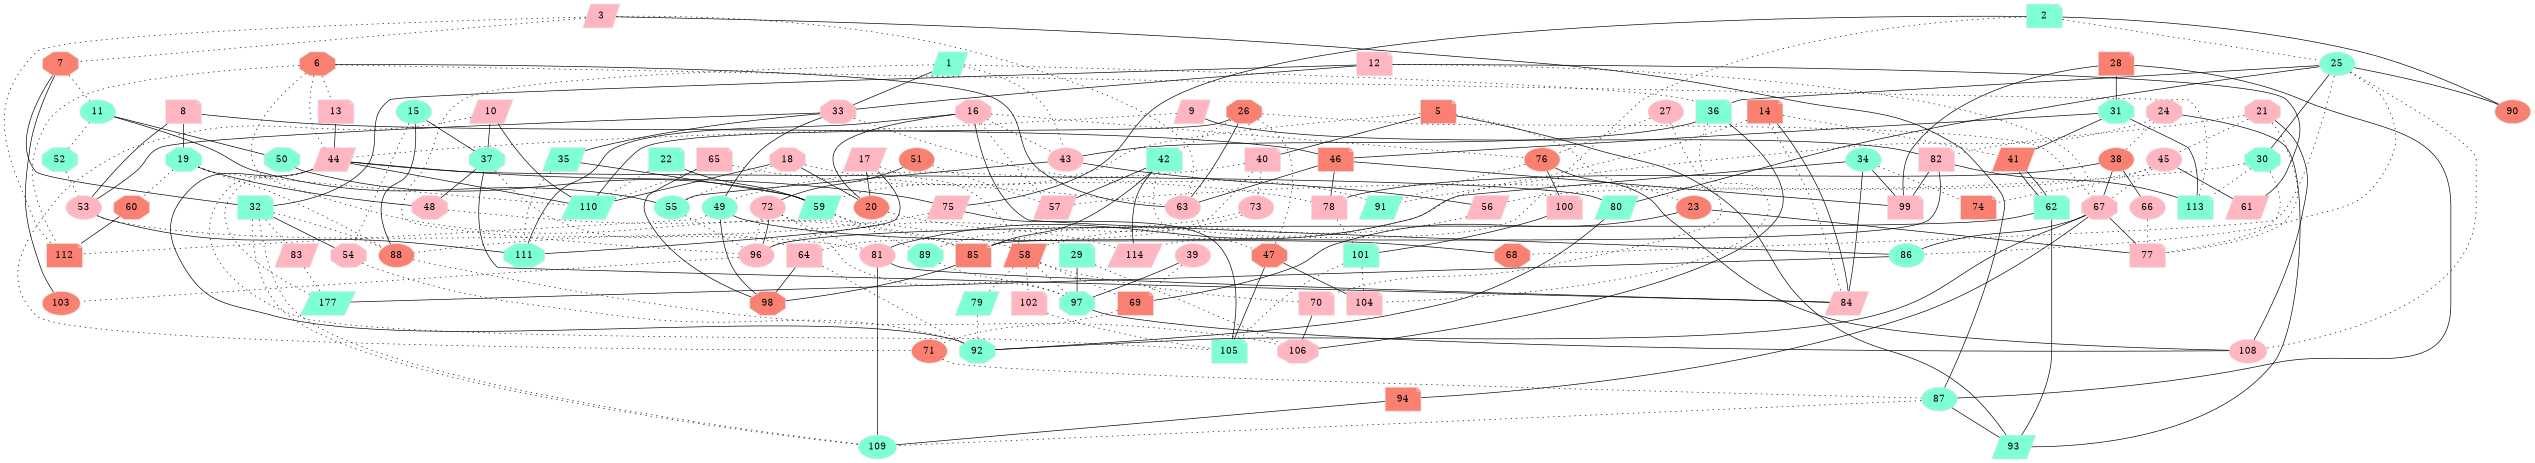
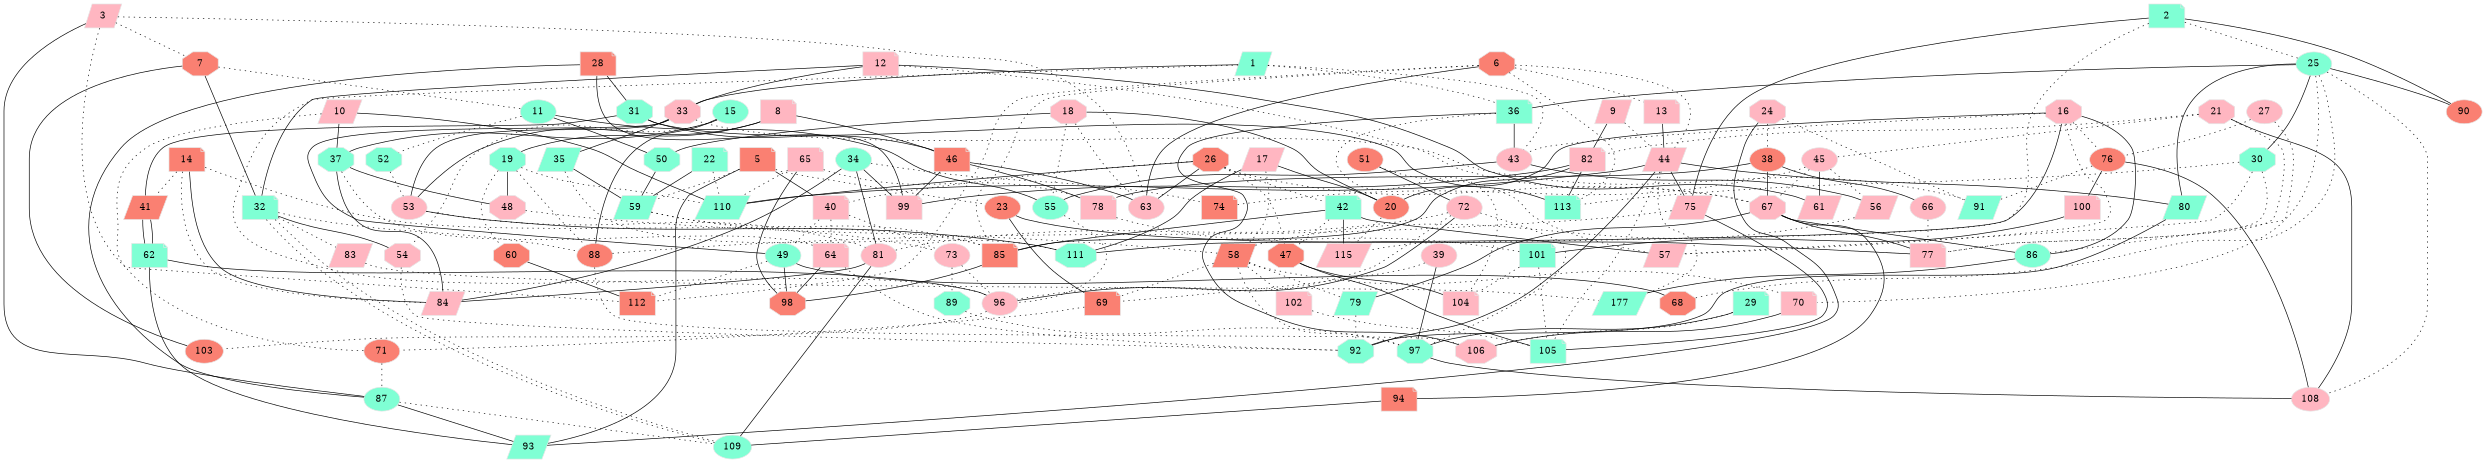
edge "18" -- "110": now "18" -- "50"
edge "59" -- "89": now "59" -- "73"
node "114": label "114" -> "115"
edge "67" -- "92": now "67" -- "79"
